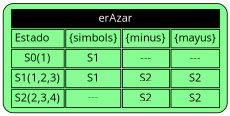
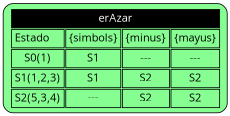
node "erAzar": text "S2(2,3,4)" -> "S2(5,3,4)"
